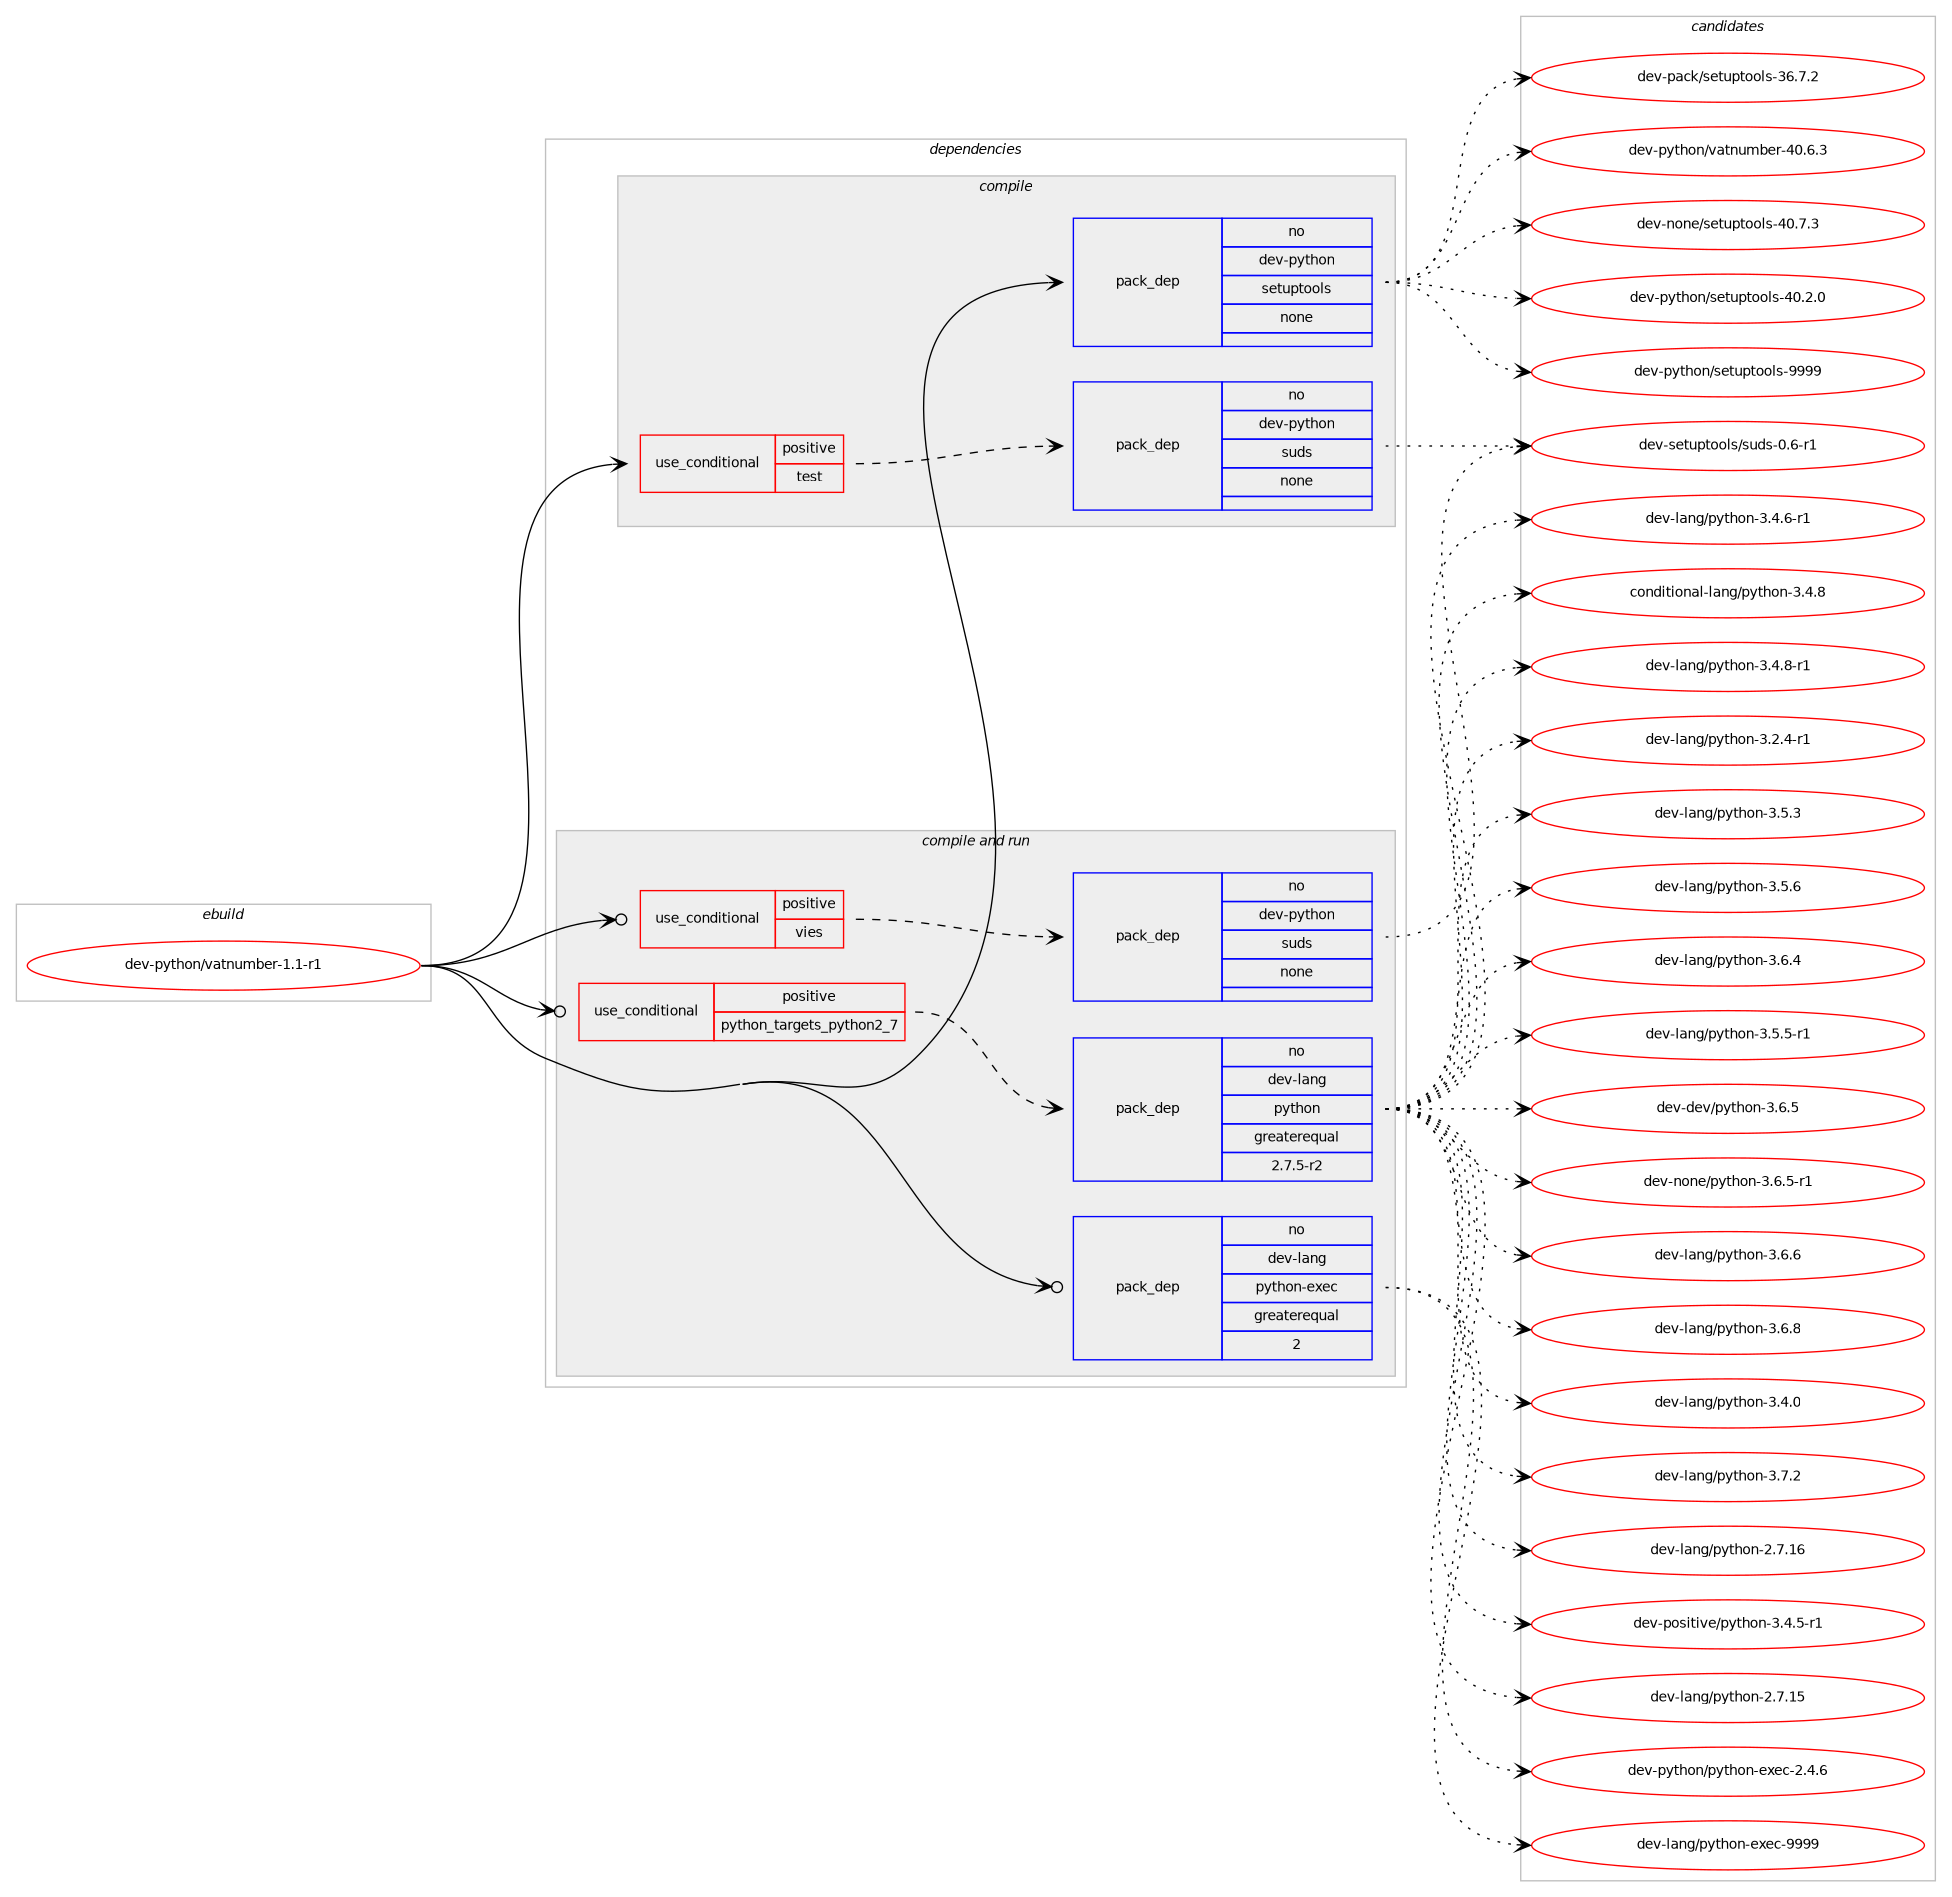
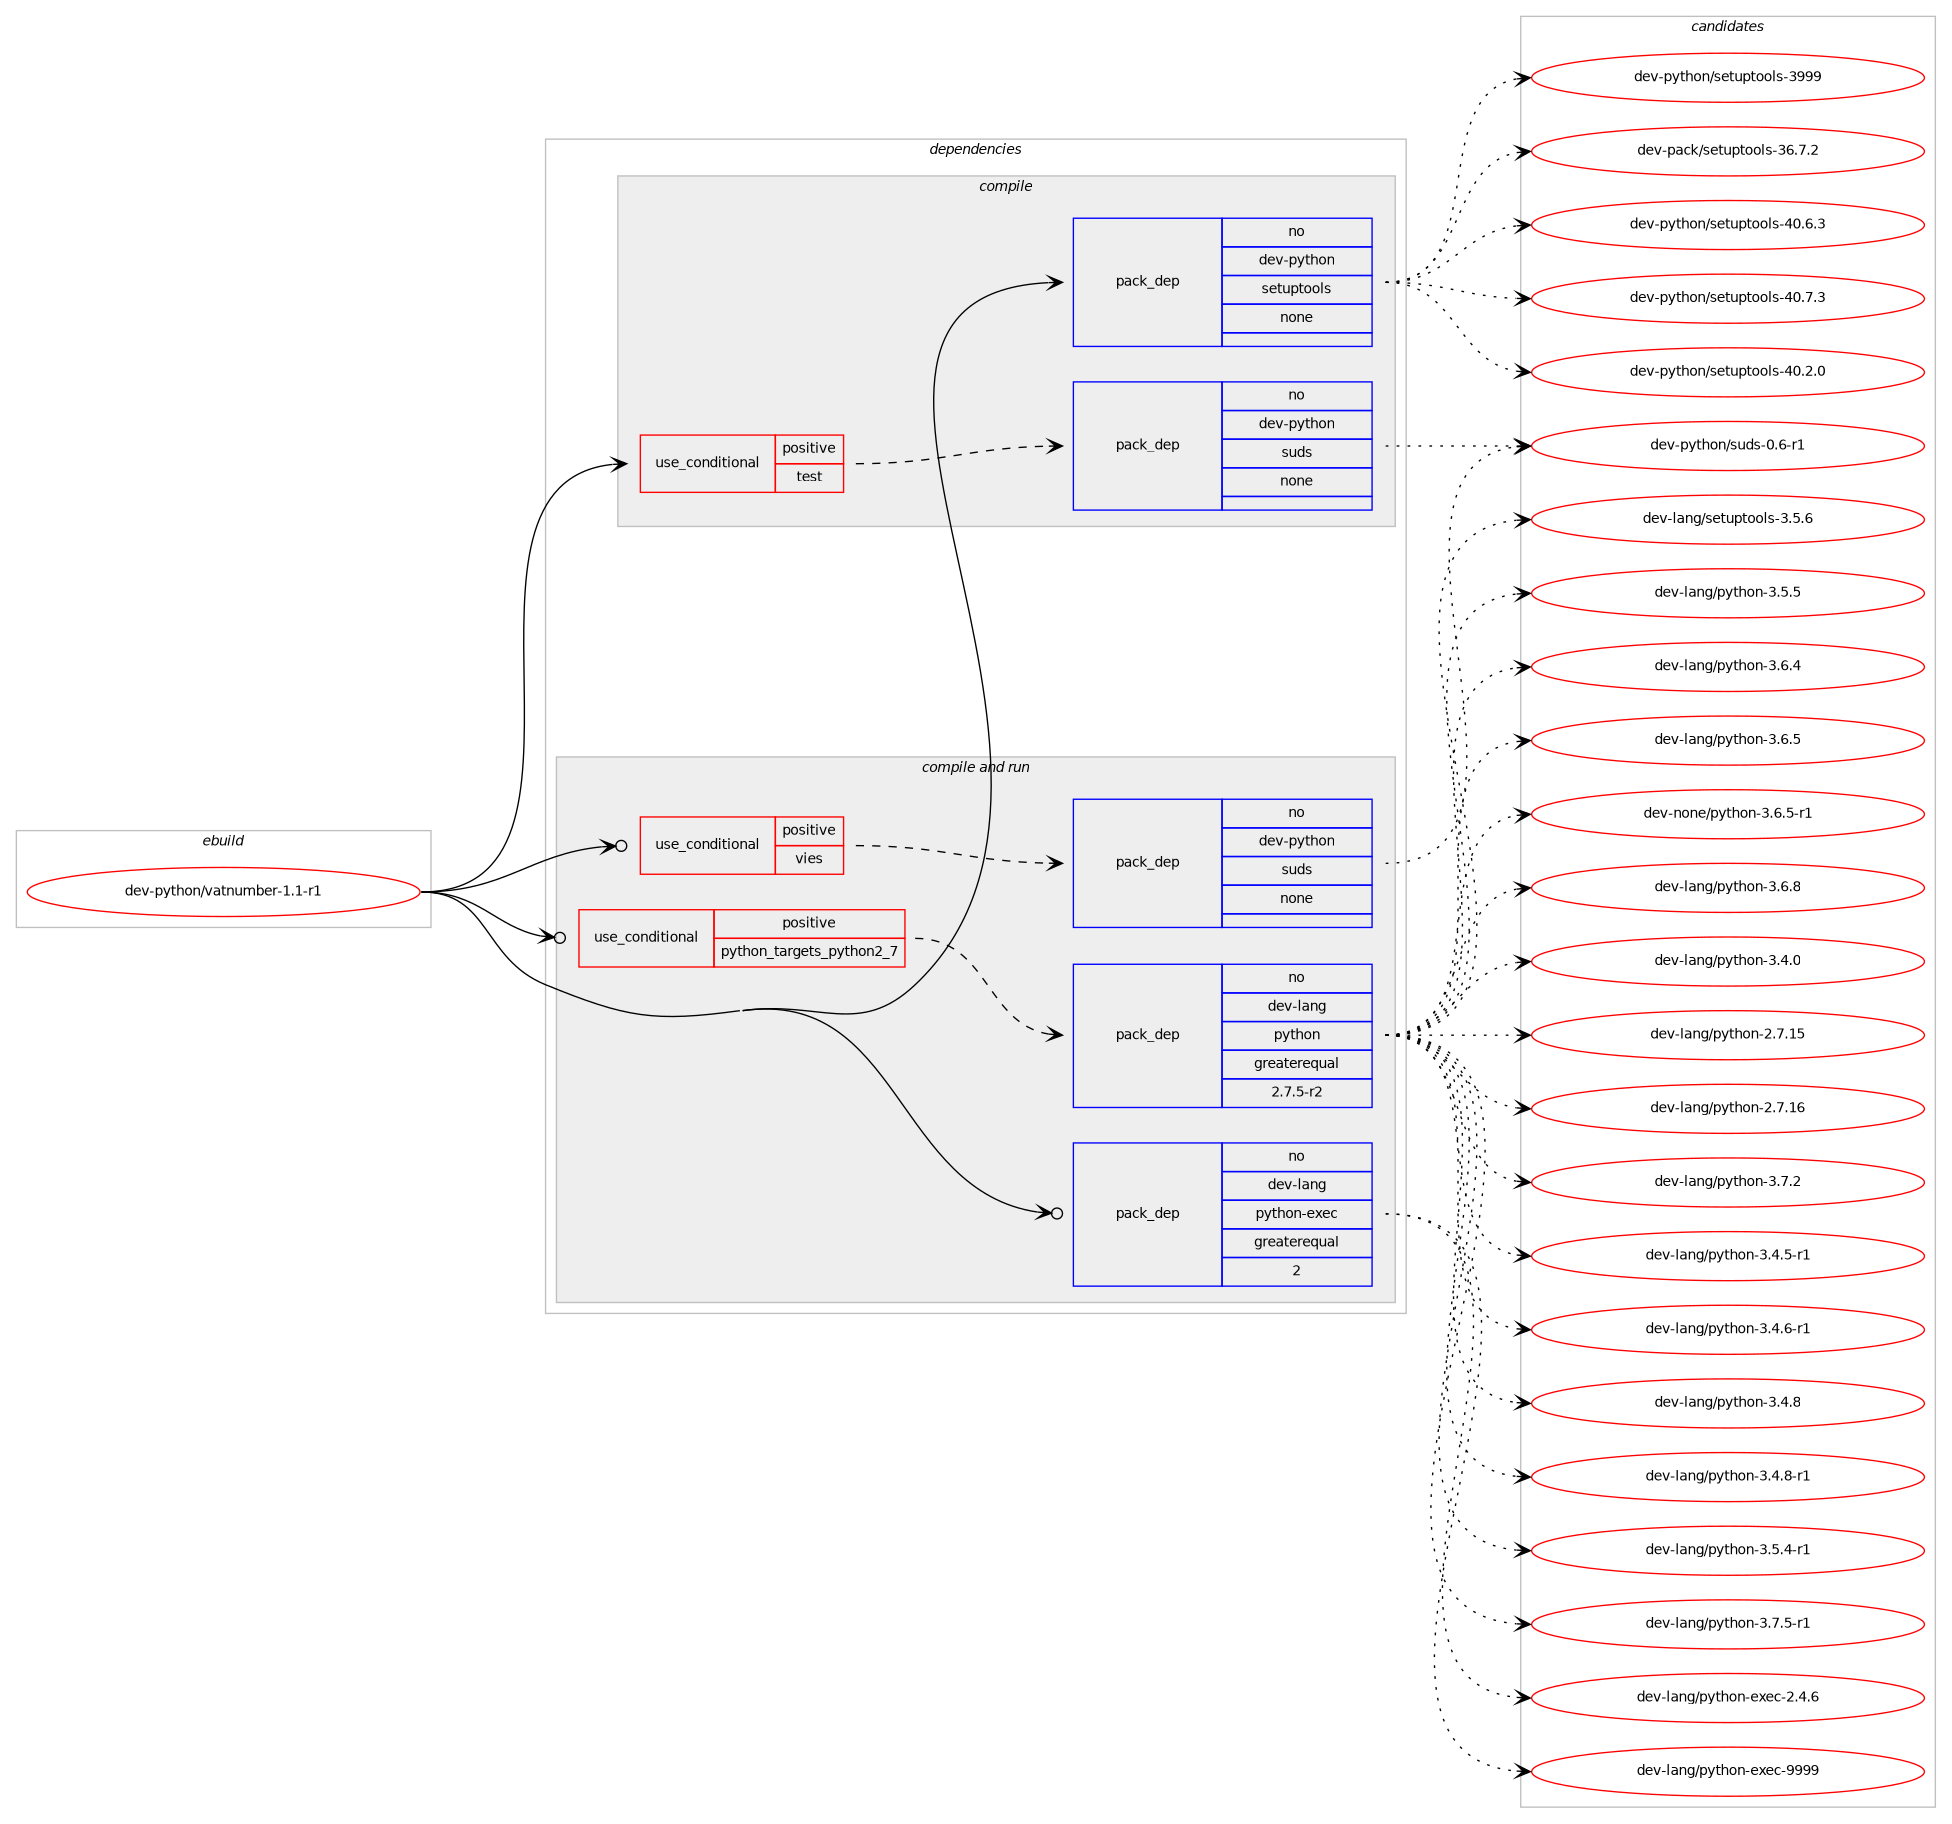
node "dev-python/vatnumber-40.6.3": label "dev-python/vatnumber-40.6.3" -> "dev-python/setuptools-40.6.3"
node "dev-none/setuptools-40.7.3": label "dev-none/setuptools-40.7.3" -> "dev-python/setuptools-40.7.3"
node "dev-python/setuptools-9999": label "dev-python/setuptools-9999" -> "dev-python/setuptools-3999"
node "dev-setuptools/suds-0.6-r1": label "dev-setuptools/suds-0.6-r1" -> "dev-python/suds-0.6-r1"
node "conditional-lang/python-3.4.8": label "conditional-lang/python-3.4.8" -> "dev-lang/python-3.4.8"
node "dev-lang/python-3.2.4-r1": label "dev-lang/python-3.2.4-r1" -> "dev-lang/python-3.5.4-r1"
node "dev-lang/python-3.5.3": label "dev-lang/python-3.5.3" -> "dev-lang/python-3.5.5"
node "dev-lang/python-3.5.6": label "dev-lang/python-3.5.6" -> "dev-lang/setuptools-3.5.6"
node "dev-lang/python-3.5.5-r1": label "dev-lang/python-3.5.5-r1" -> "dev-lang/python-3.7.5-r1"
node "dev-dev/python-3.6.5": label "dev-dev/python-3.6.5" -> "dev-lang/python-3.6.5"
node "dev-lang/python-3.6.6": removed
node "dev-positive/python-3.4.5-r1": label "dev-positive/python-3.4.5-r1" -> "dev-lang/python-3.4.5-r1"
node "dev-python/python-exec-2.4.6": label "dev-python/python-exec-2.4.6" -> "dev-lang/python-exec-2.4.6"
